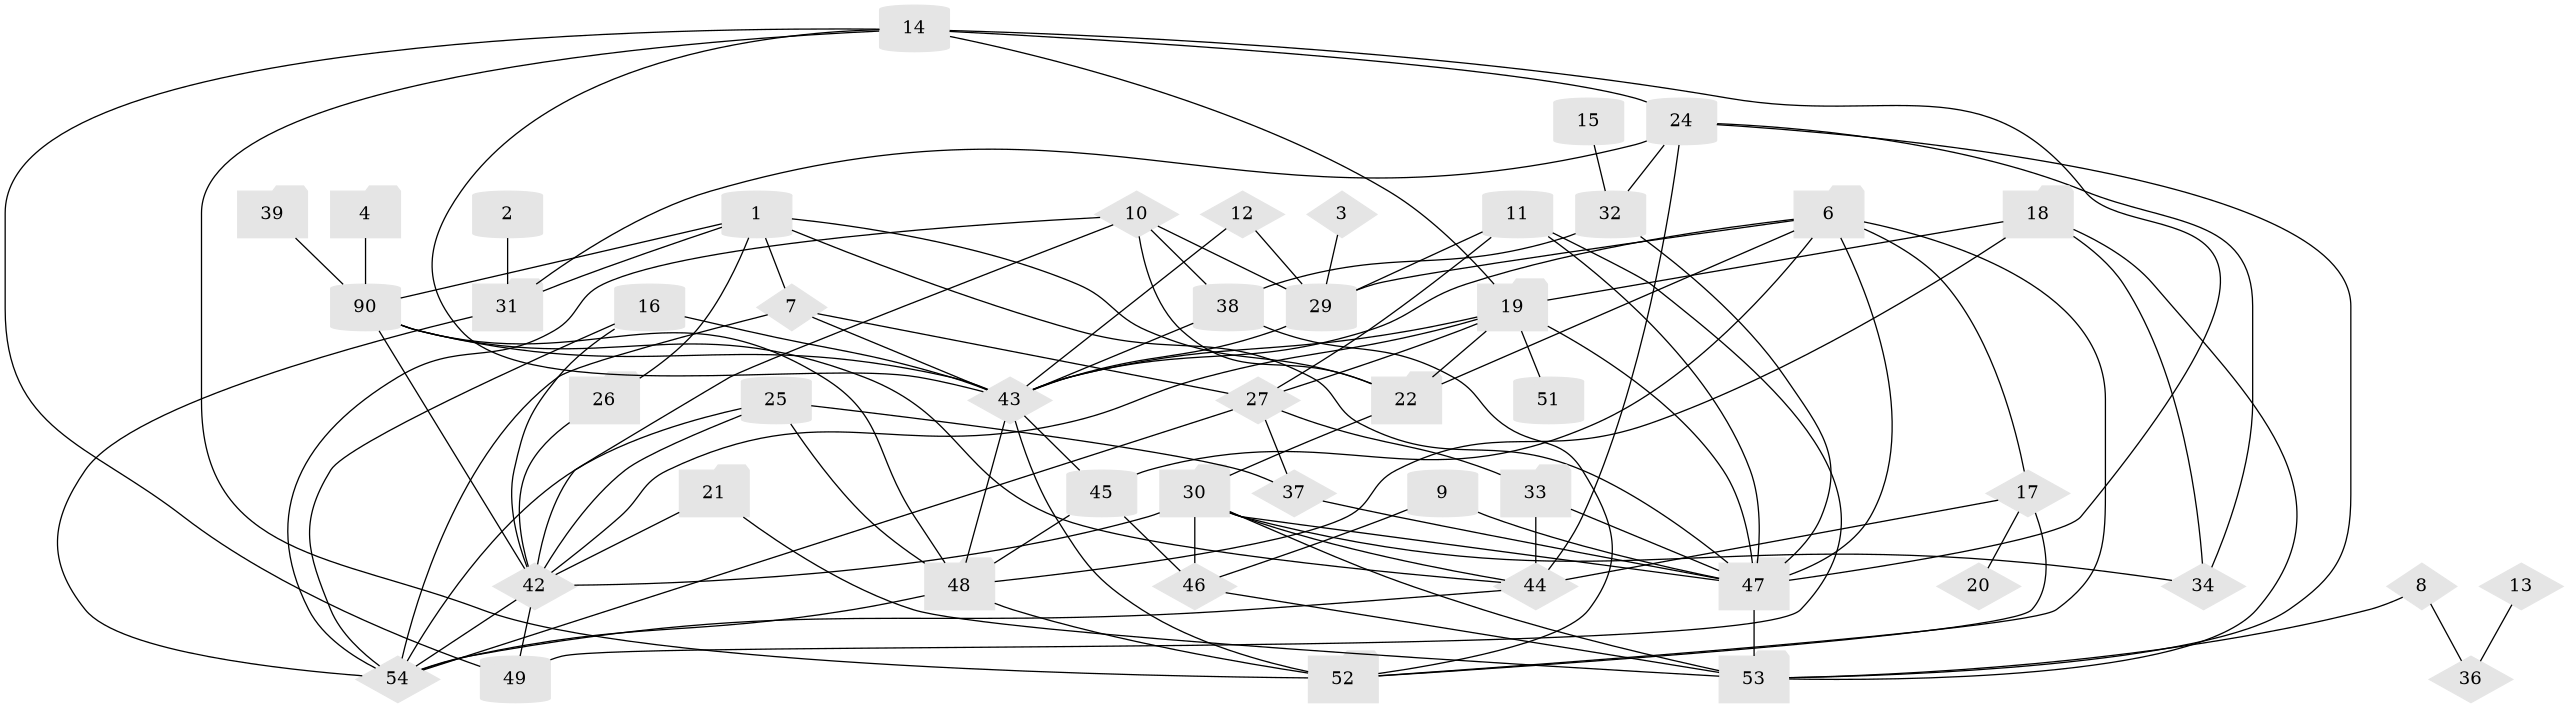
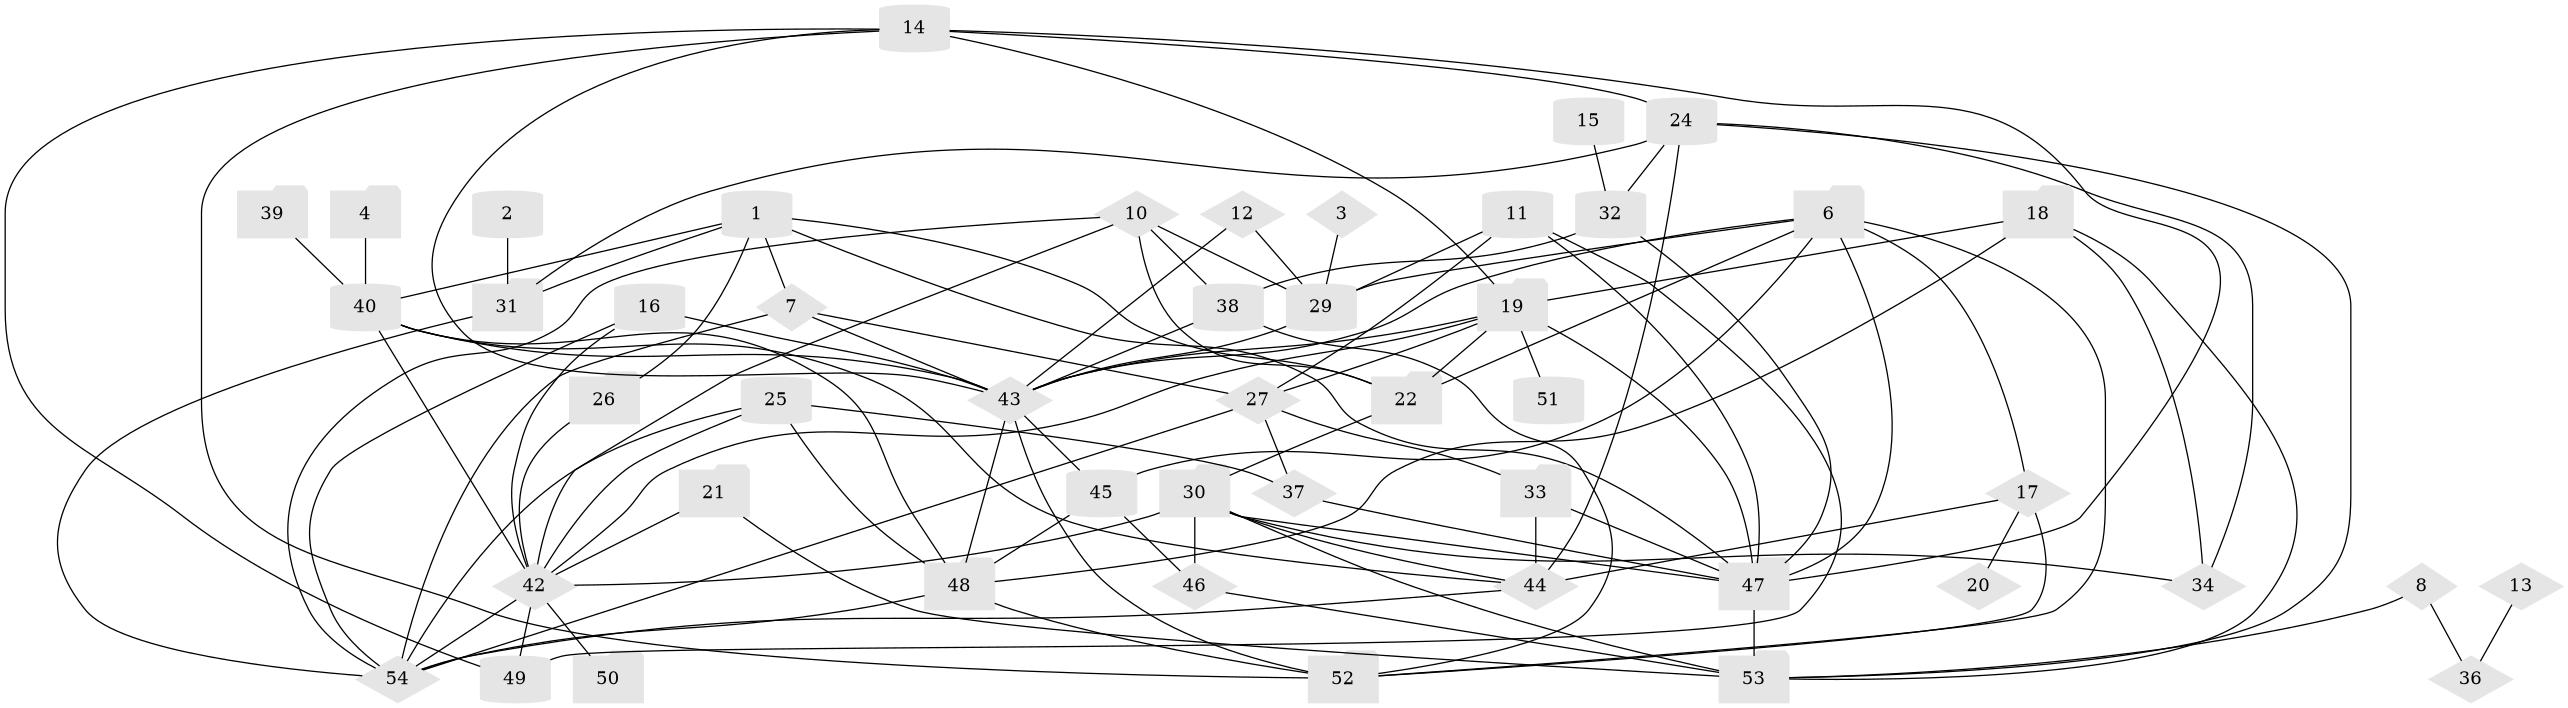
node "90": label "90" -> "40"
node "9": removed
node "50": added
